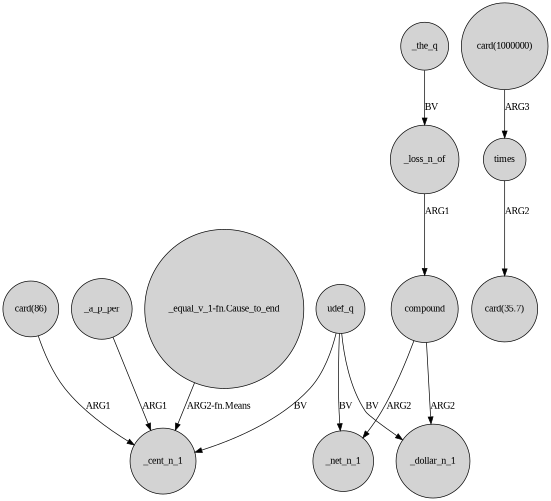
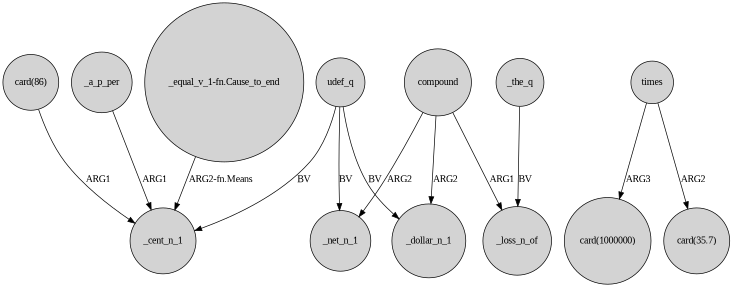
edge "card(1000000)" -> "times": reversed
edge "_loss_n_of" -> "compound": reversed
